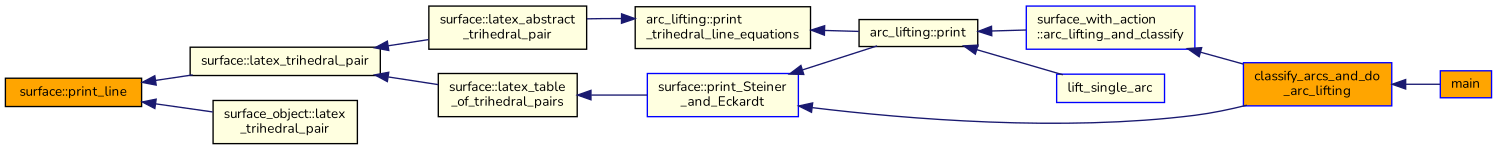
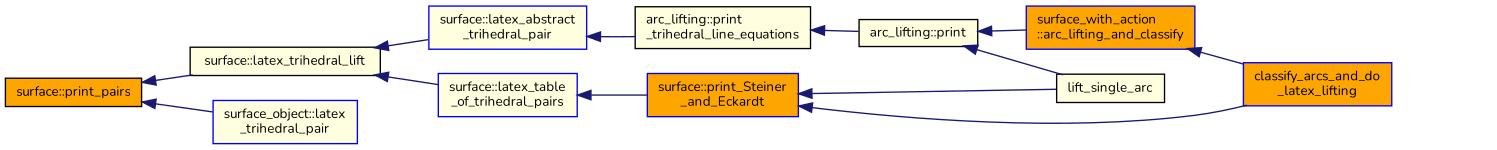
edge "surface::latex_abstract _trihedral_pair" -> "arc_lifting::print _trihedral_line_equations": reversed
node "surface::latex_abstract _trihedral_pair": color black -> blue
node "surface_with_action ::arc_lifting_and_classify": fillcolor lightyellow -> orange
edge "arc_lifting::print" -> "surface::print_Steiner _and_Eckardt": now "lift_single_arc" -> "surface::print_Steiner _and_Eckardt"
node "surface::latex_trihedral_pair": label "surface::latex_trihedral_pair" -> "surface::latex_trihedral_lift"
node "classify_arcs_and_do _arc_lifting": label "classify_arcs_and_do _arc_lifting" -> "classify_arcs_and_do _latex_lifting"
node "main": removed
node "lift_single_arc": color blue -> black
node "surface::print_line": label "surface::print_line" -> "surface::print_pairs"
node "surface::latex_table _of_trihedral_pairs": color black -> blue
node "surface::print_Steiner _and_Eckardt": fillcolor lightyellow -> orange
node "surface_object::latex _trihedral_pair": color black -> blue
